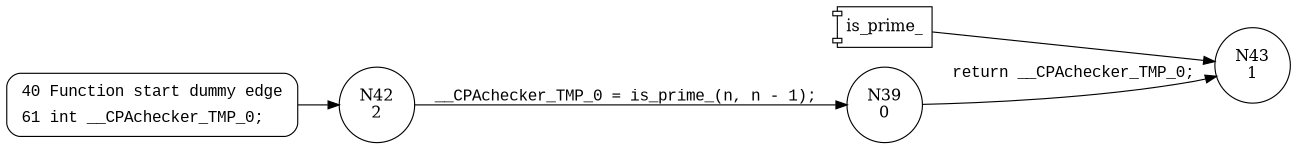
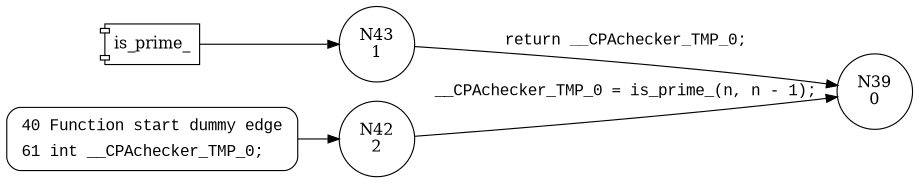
edge "N39 0" -> "N43 1": reversed
